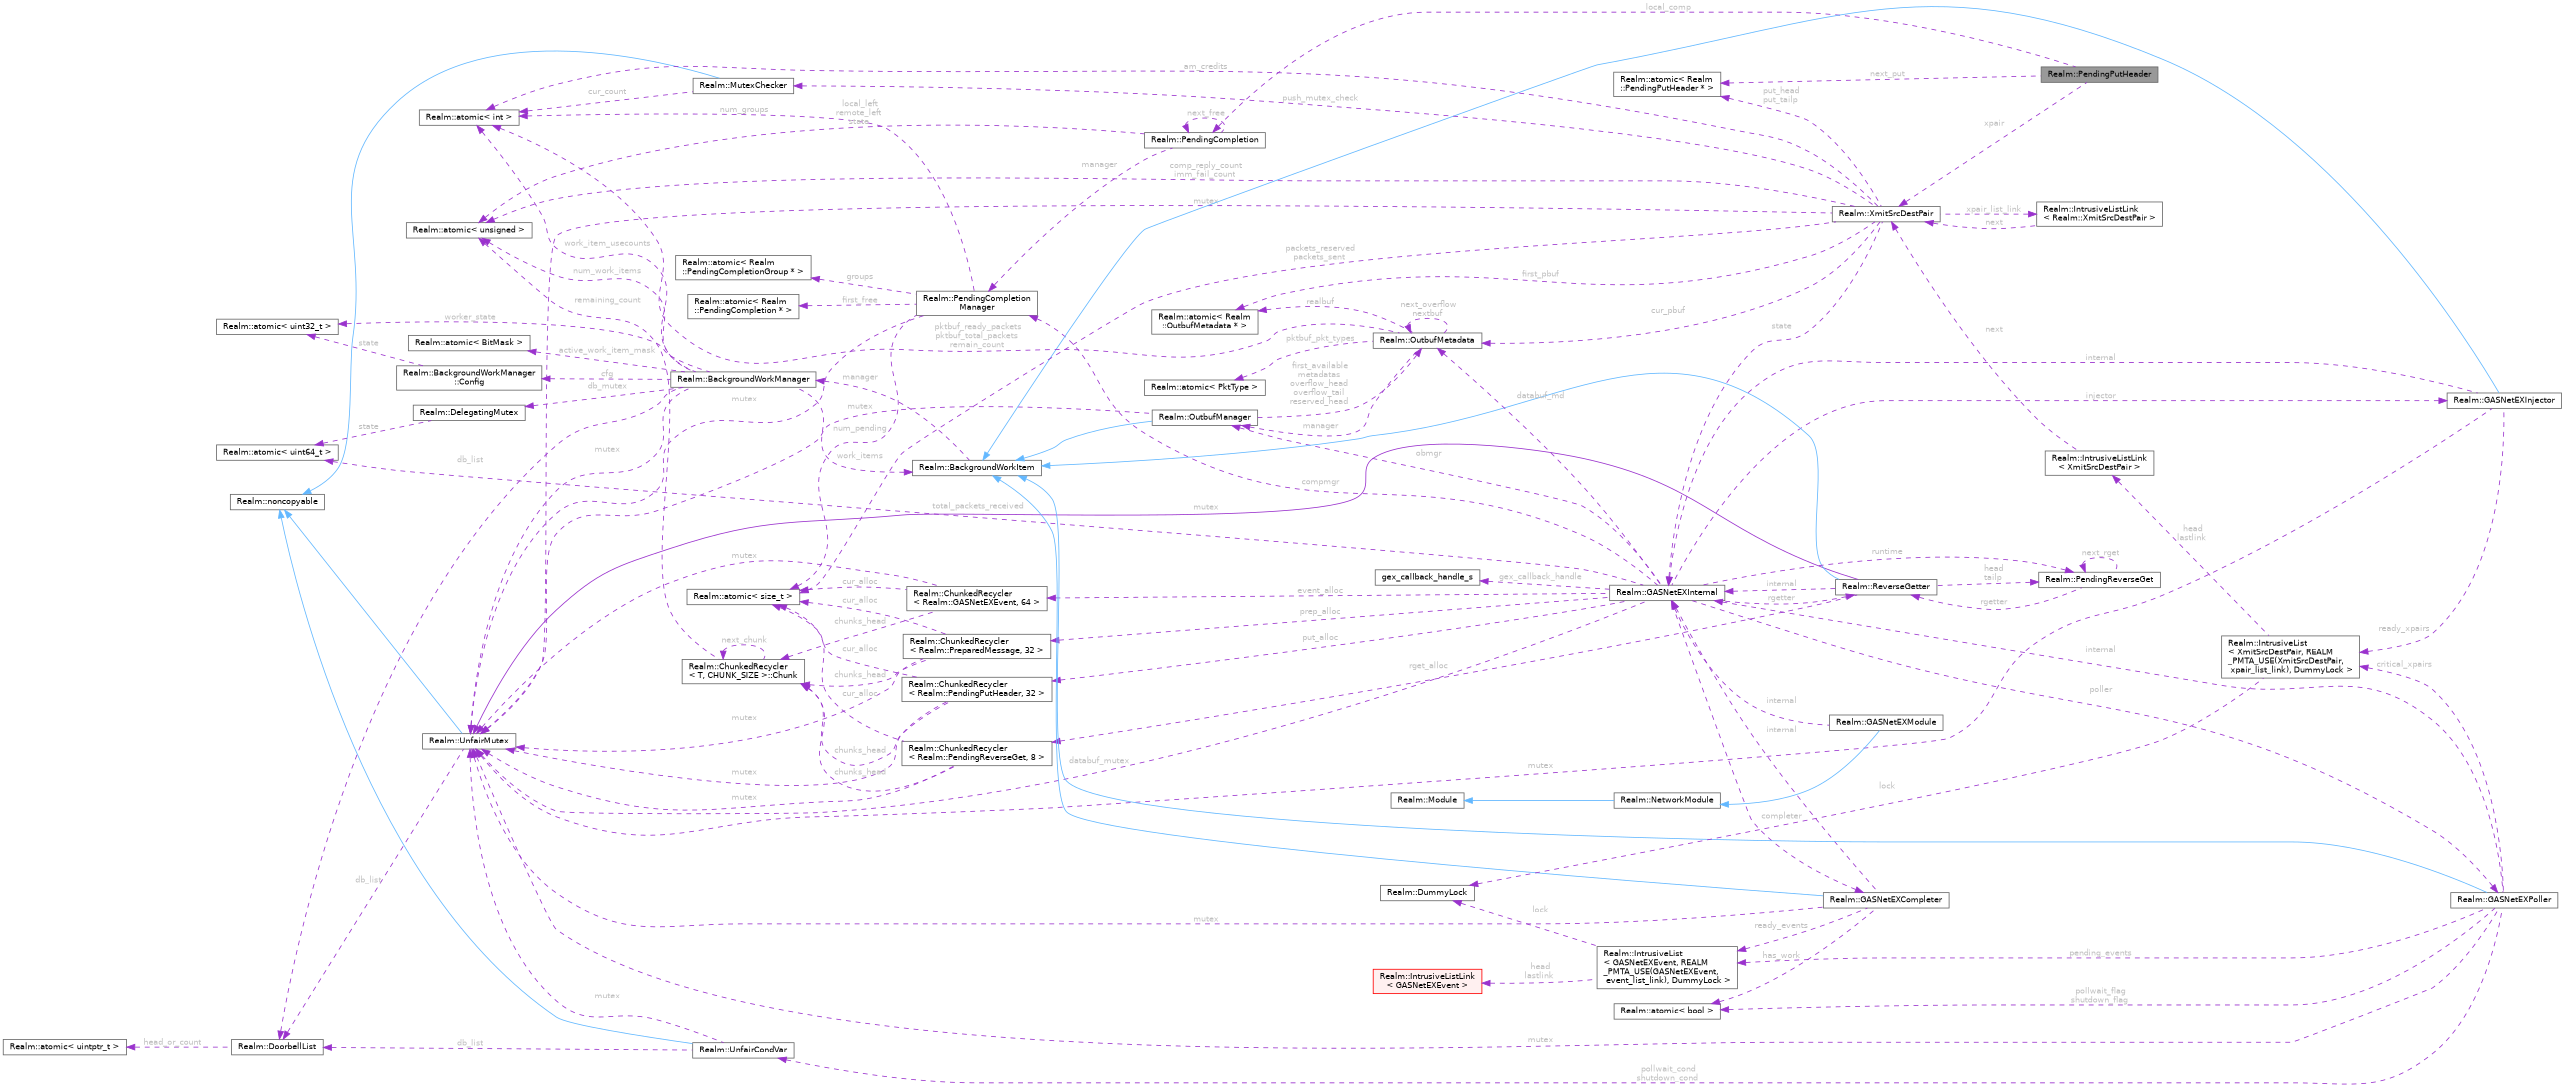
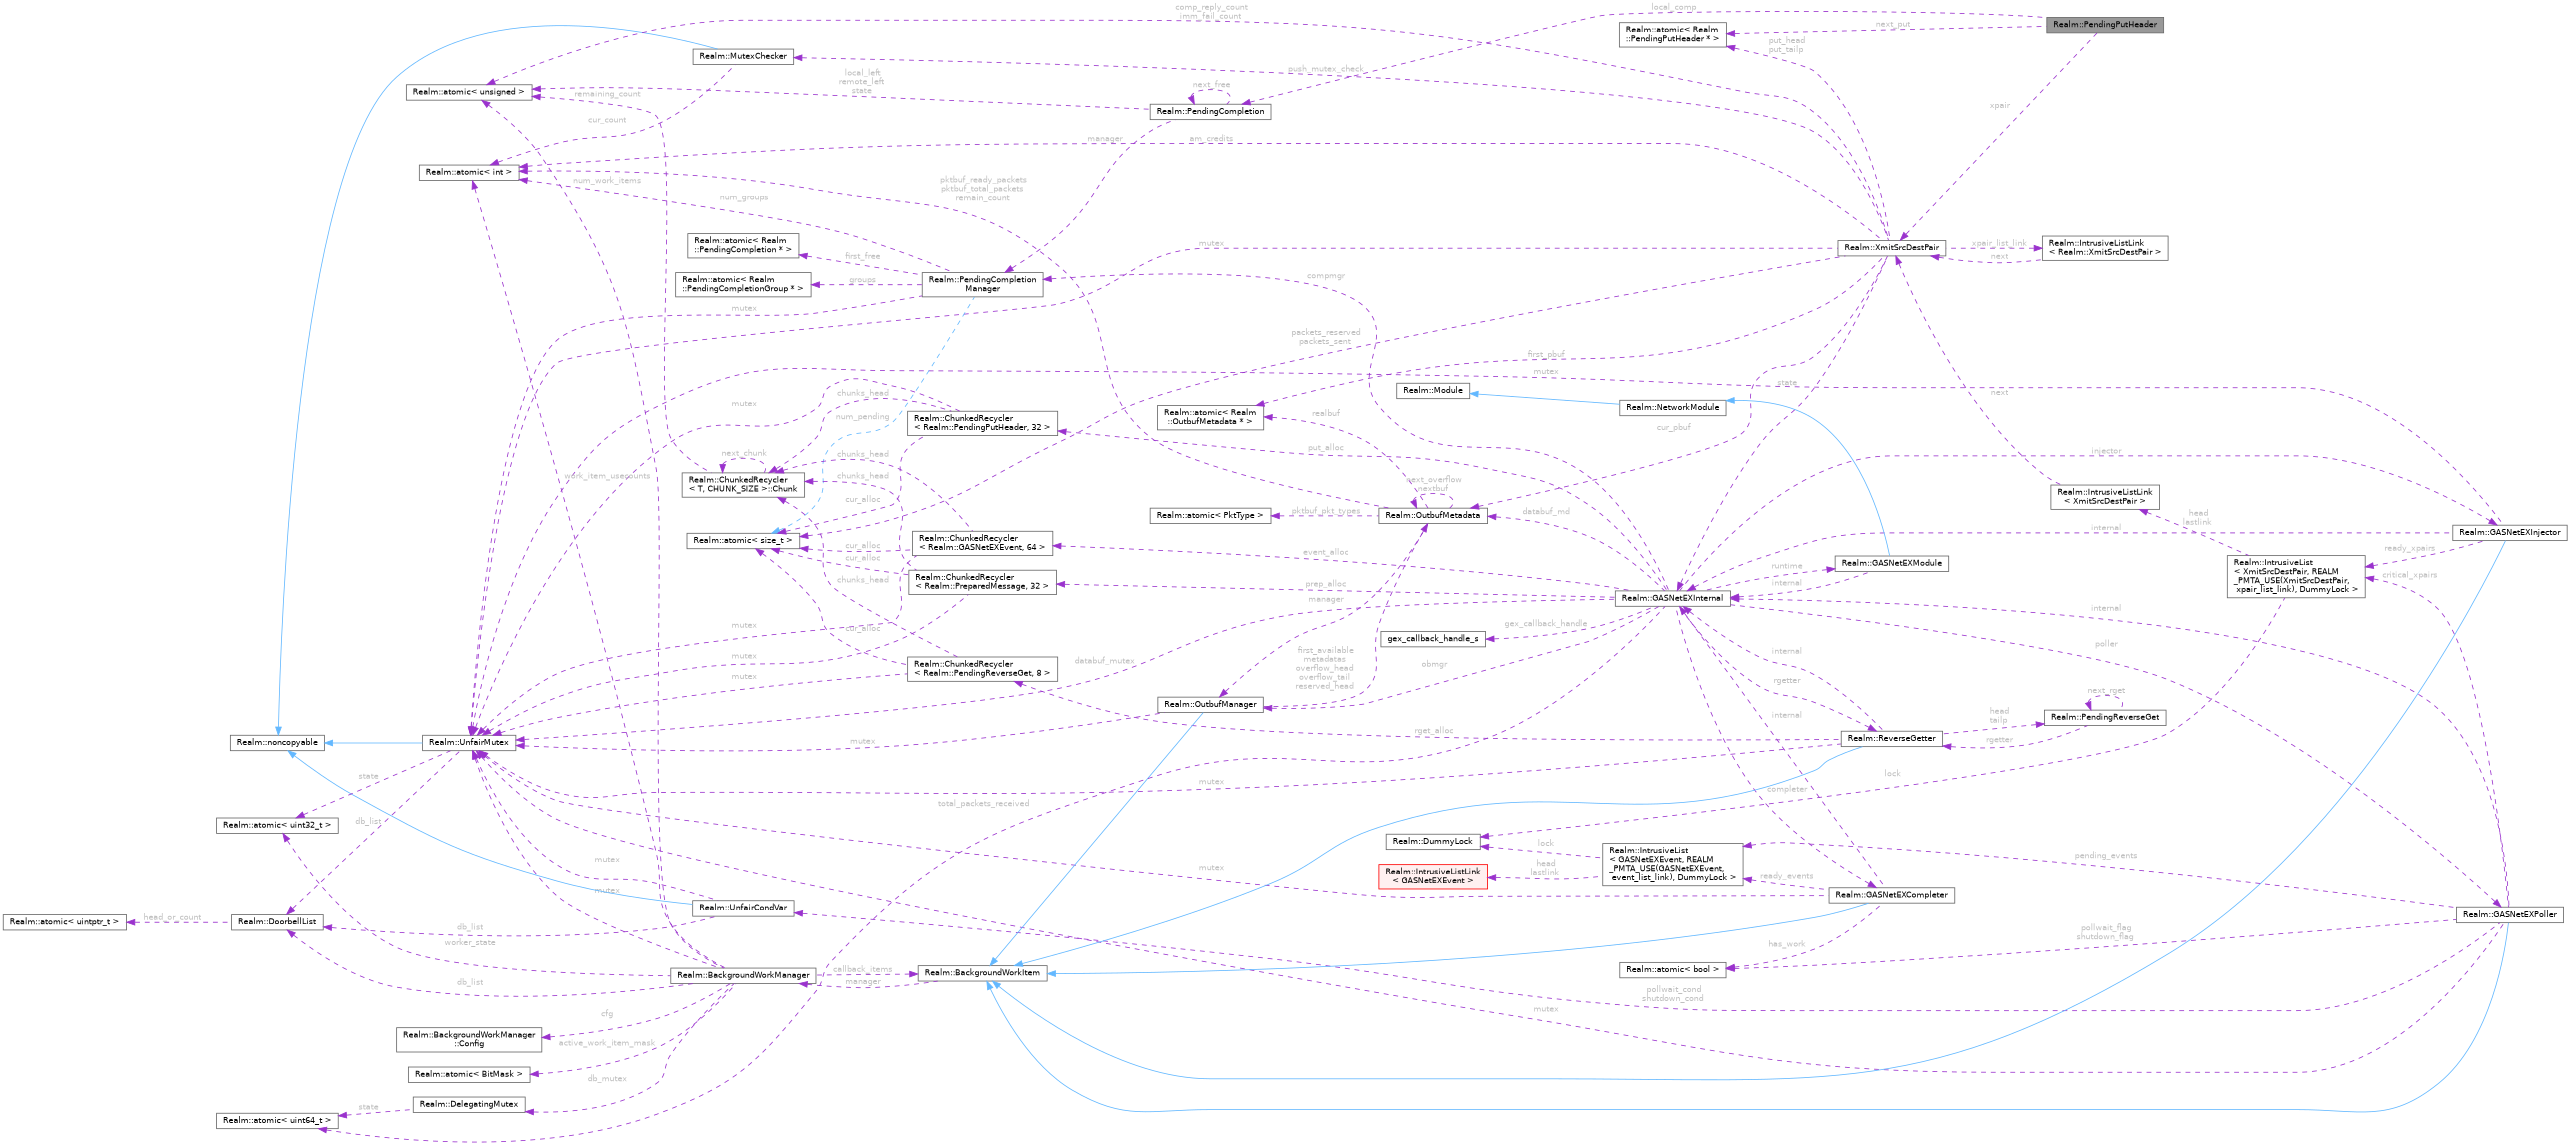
edge "Realm::BackgroundWorkManager ::Config" -> "Realm::atomic< uint32_t >": now "Realm::UnfairMutex" -> "Realm::atomic< uint32_t >"
edge "Realm::PendingCompletion Manager" -> "Realm::atomic< size_t >": color darkorchid3 -> steelblue1
edge "Realm::BackgroundWorkManager" -> "Realm::BackgroundWorkItem": label " work_items" -> " callback_items"
edge "Realm::ReverseGetter" -> "Realm::UnfairMutex": style solid -> dashed
edge "Realm::GASNetEXInternal" -> "Realm::PendingReverseGet": now "Realm::GASNetEXInternal" -> "Realm::GASNetEXModule"
